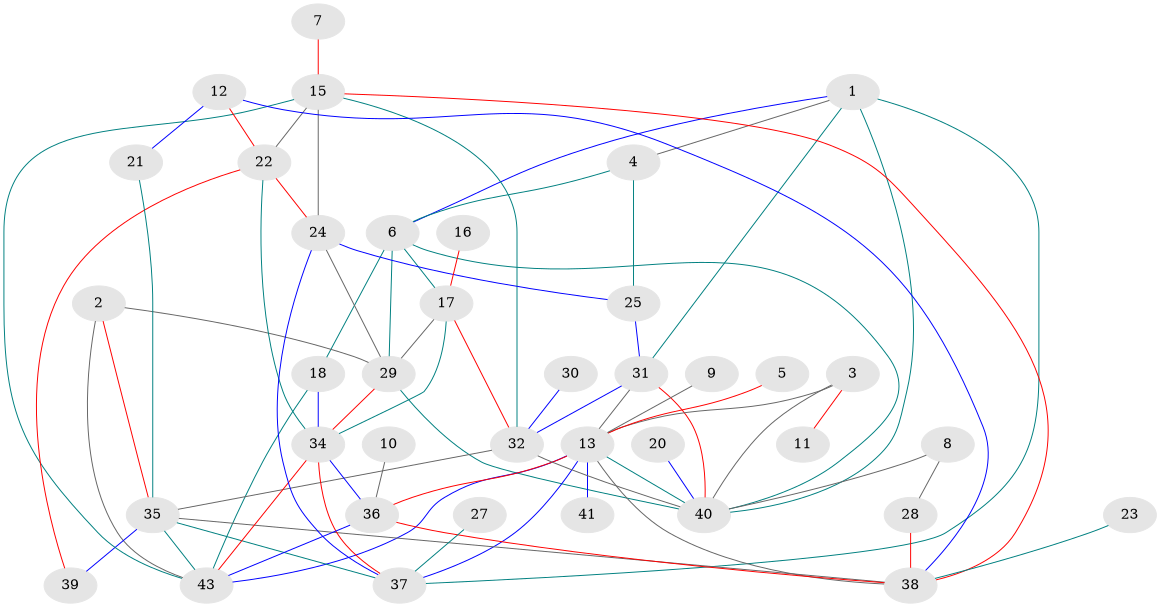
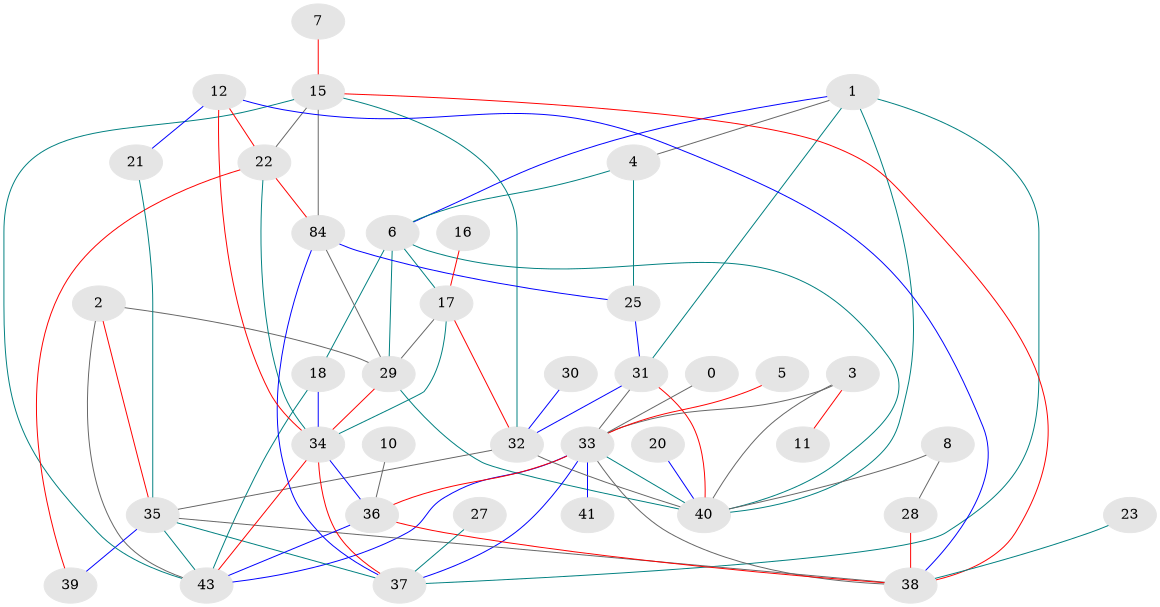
node "24": label "24" -> "84"
edge "12" -- "34": added
node "9": label "9" -> "0"
node "13": label "13" -> "33"
